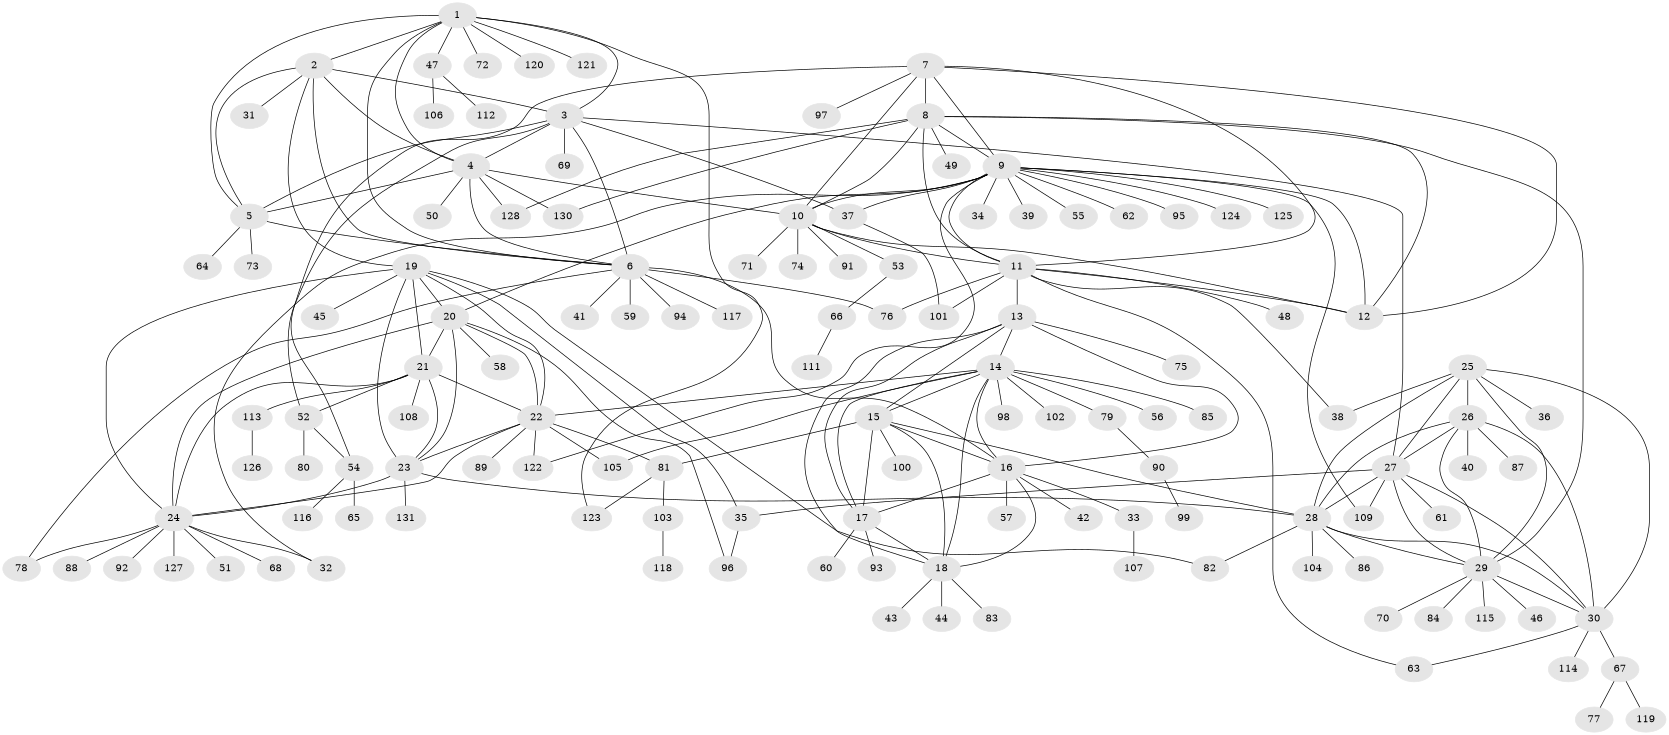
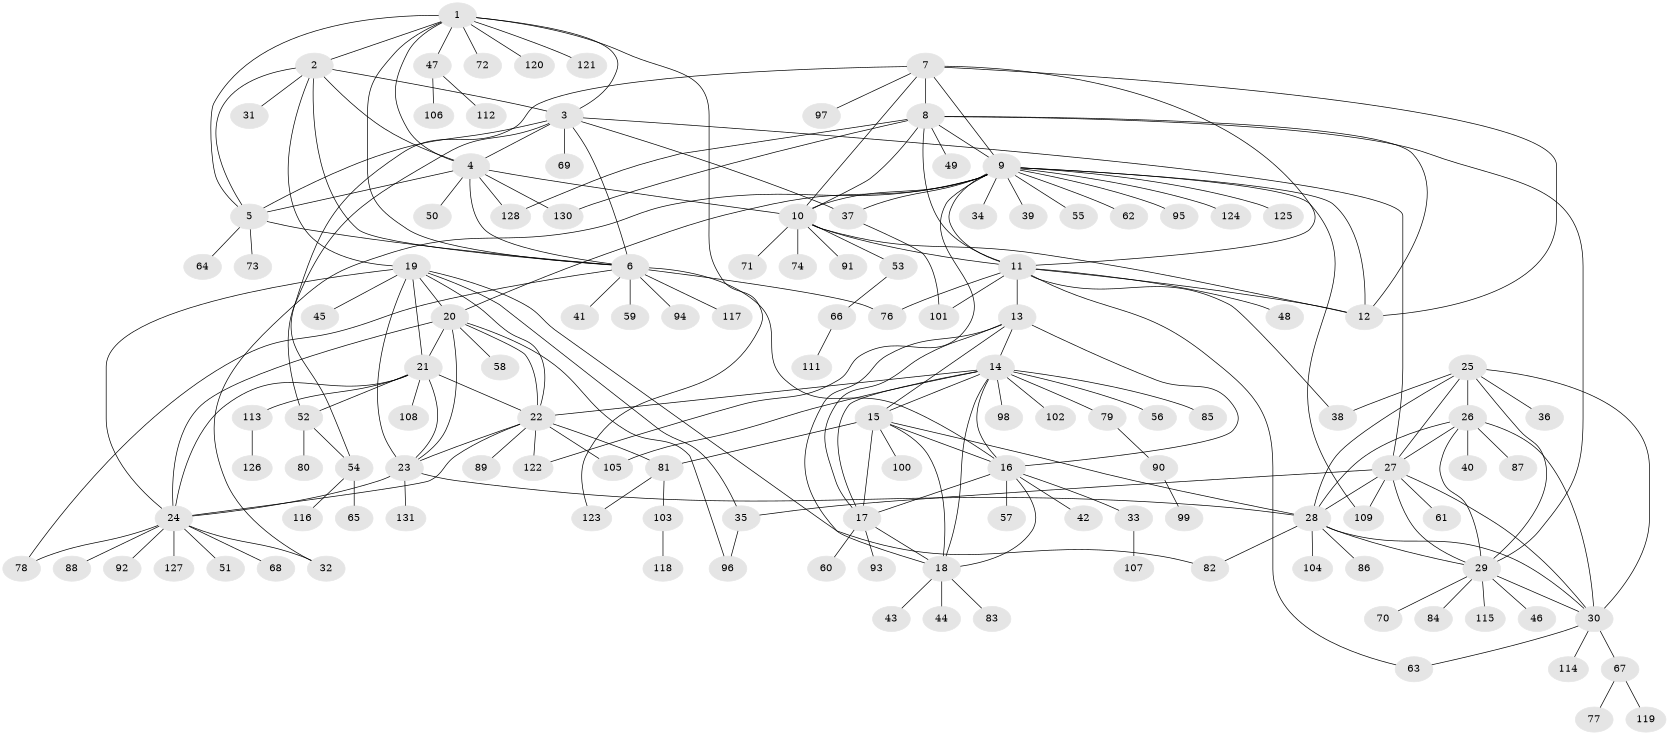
node "75": removed
